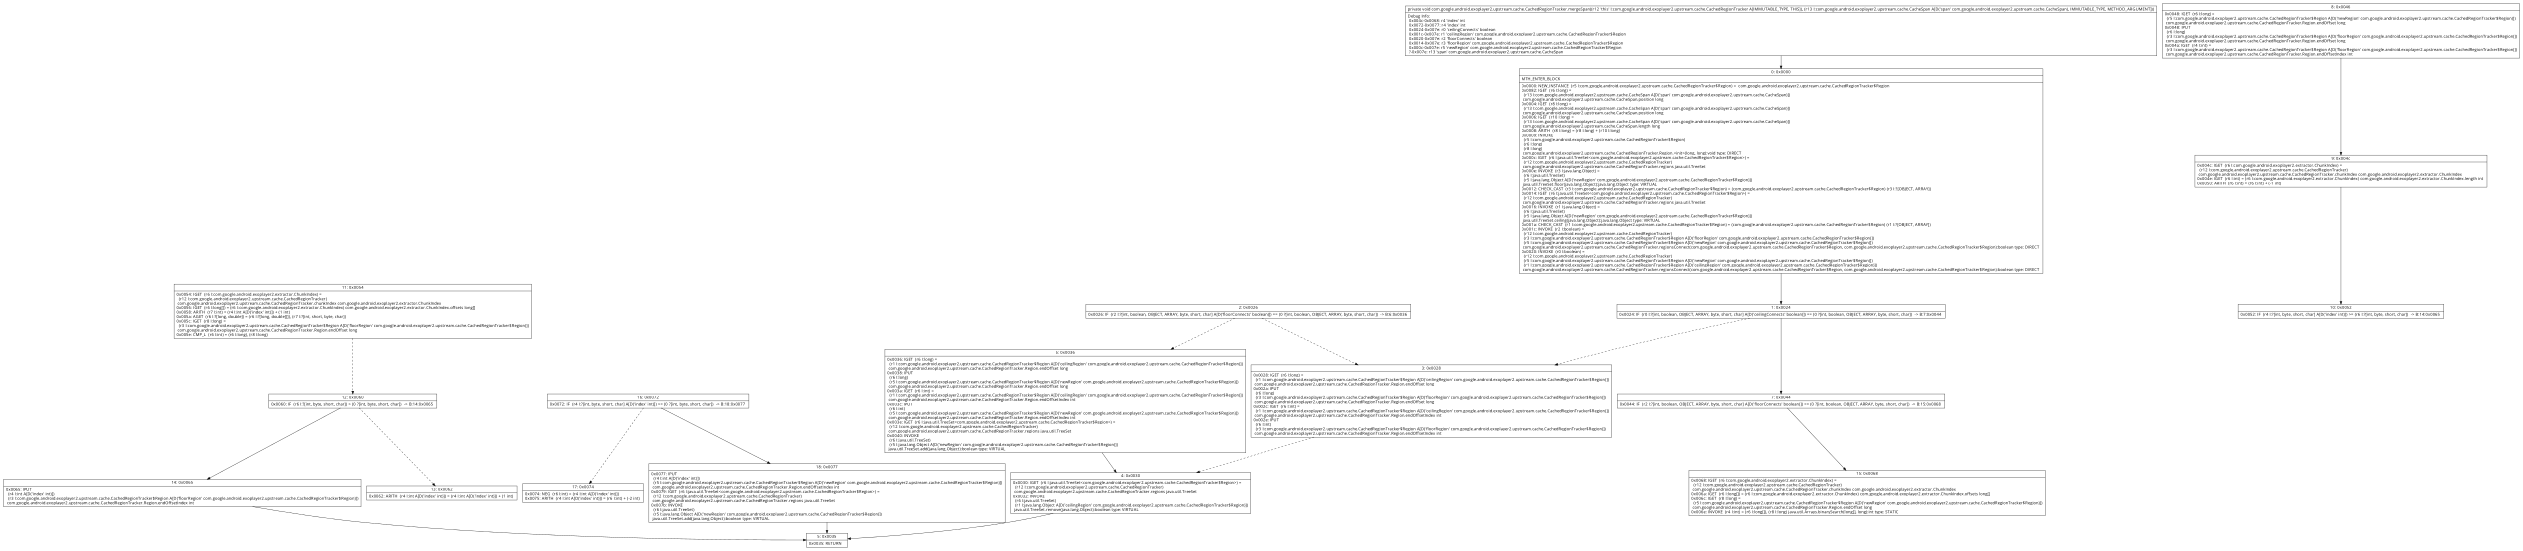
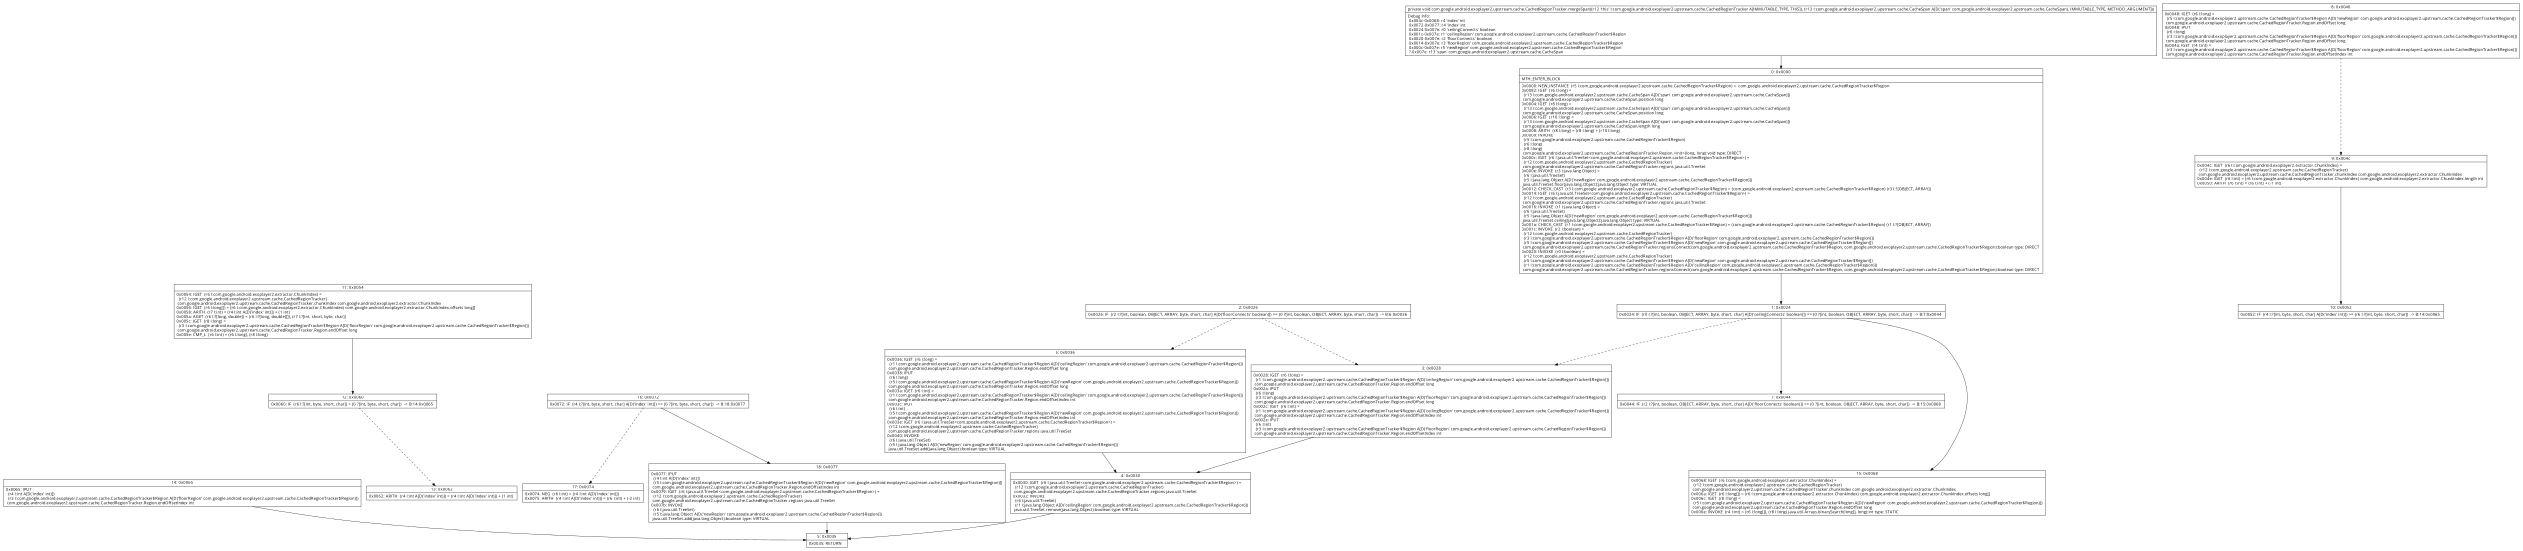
edge "8: 0x0046" -> "9: 0x004c": style solid -> dashed
edge "11: 0x0054" -> "12: 0x0060": style dashed -> solid
edge "7: 0x0044" -> "15: 0x0068": now "1: 0x0024" -> "15: 0x0068"
edge "12: 0x0060" -> "14: 0x0065": removed
edge "3: 0x0028" -> "4: 0x0030": style dashed -> solid
